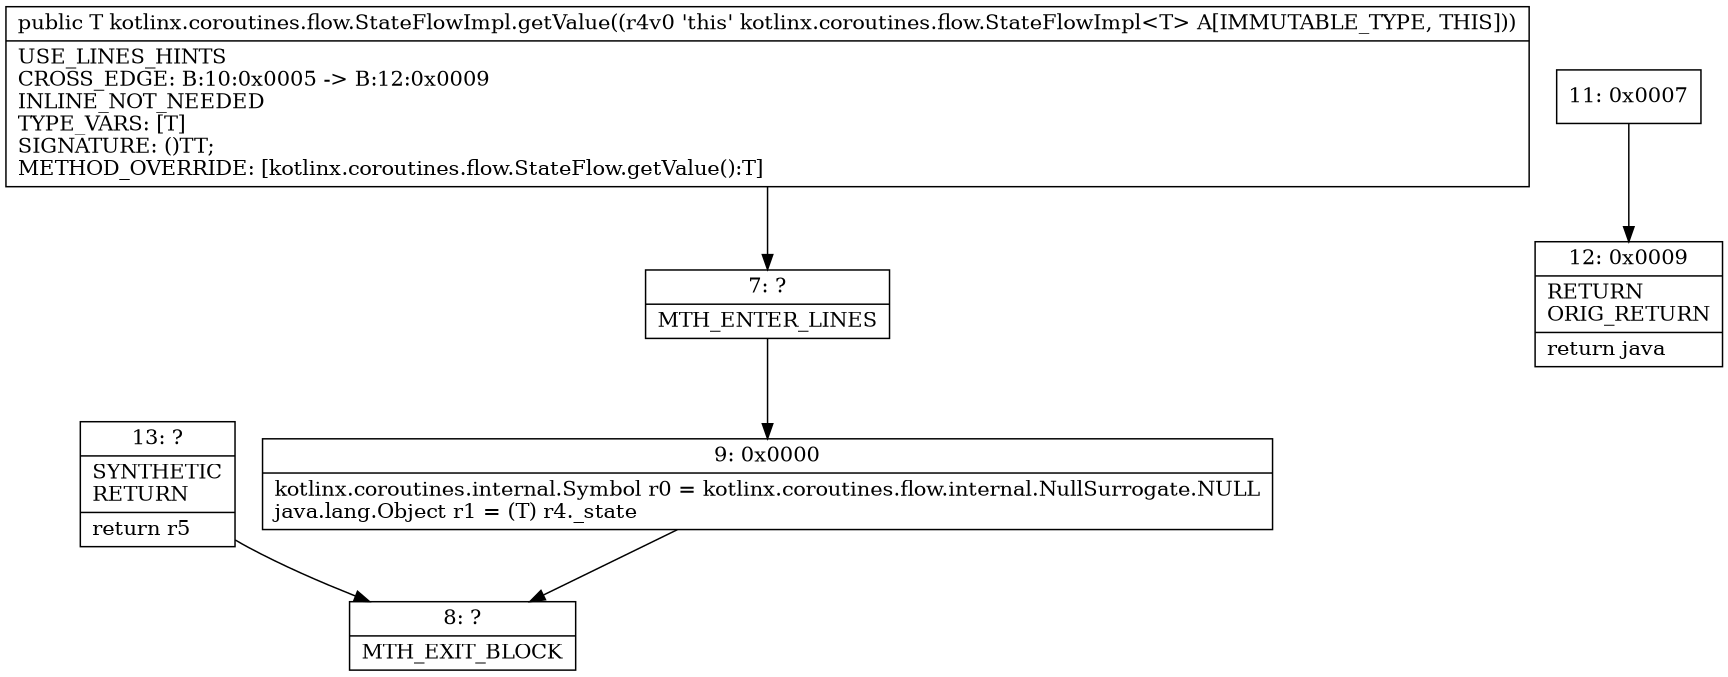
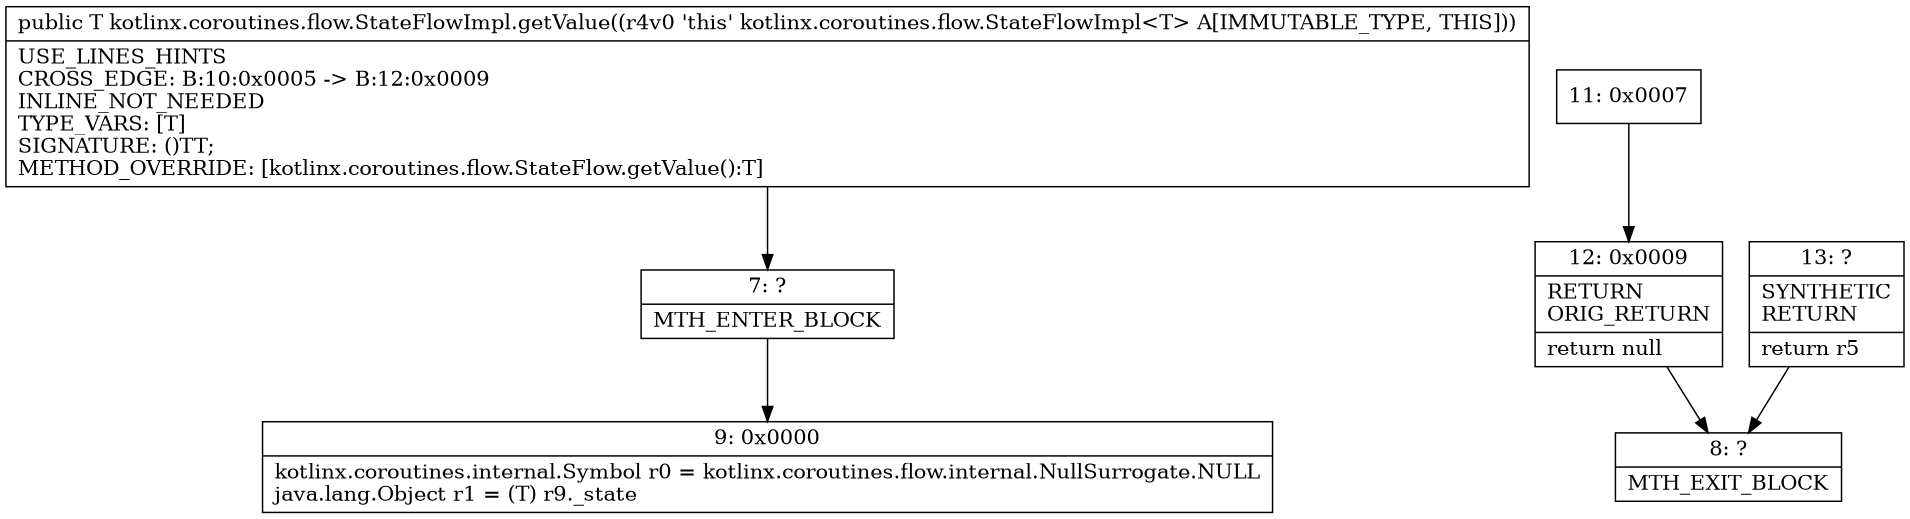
node "7: ?": text "MTH_ENTER_LINES" -> "MTH_ENTER_BLOCK"
node "12: 0x0009": text "return java" -> "return null"
node "9: 0x0000": text "java.lang.Object r1 = (T) r4._state" -> "java.lang.Object r1 = (T) r9._state"
edge "9: 0x0000" -> "8: ?": now "12: 0x0009" -> "8: ?"
